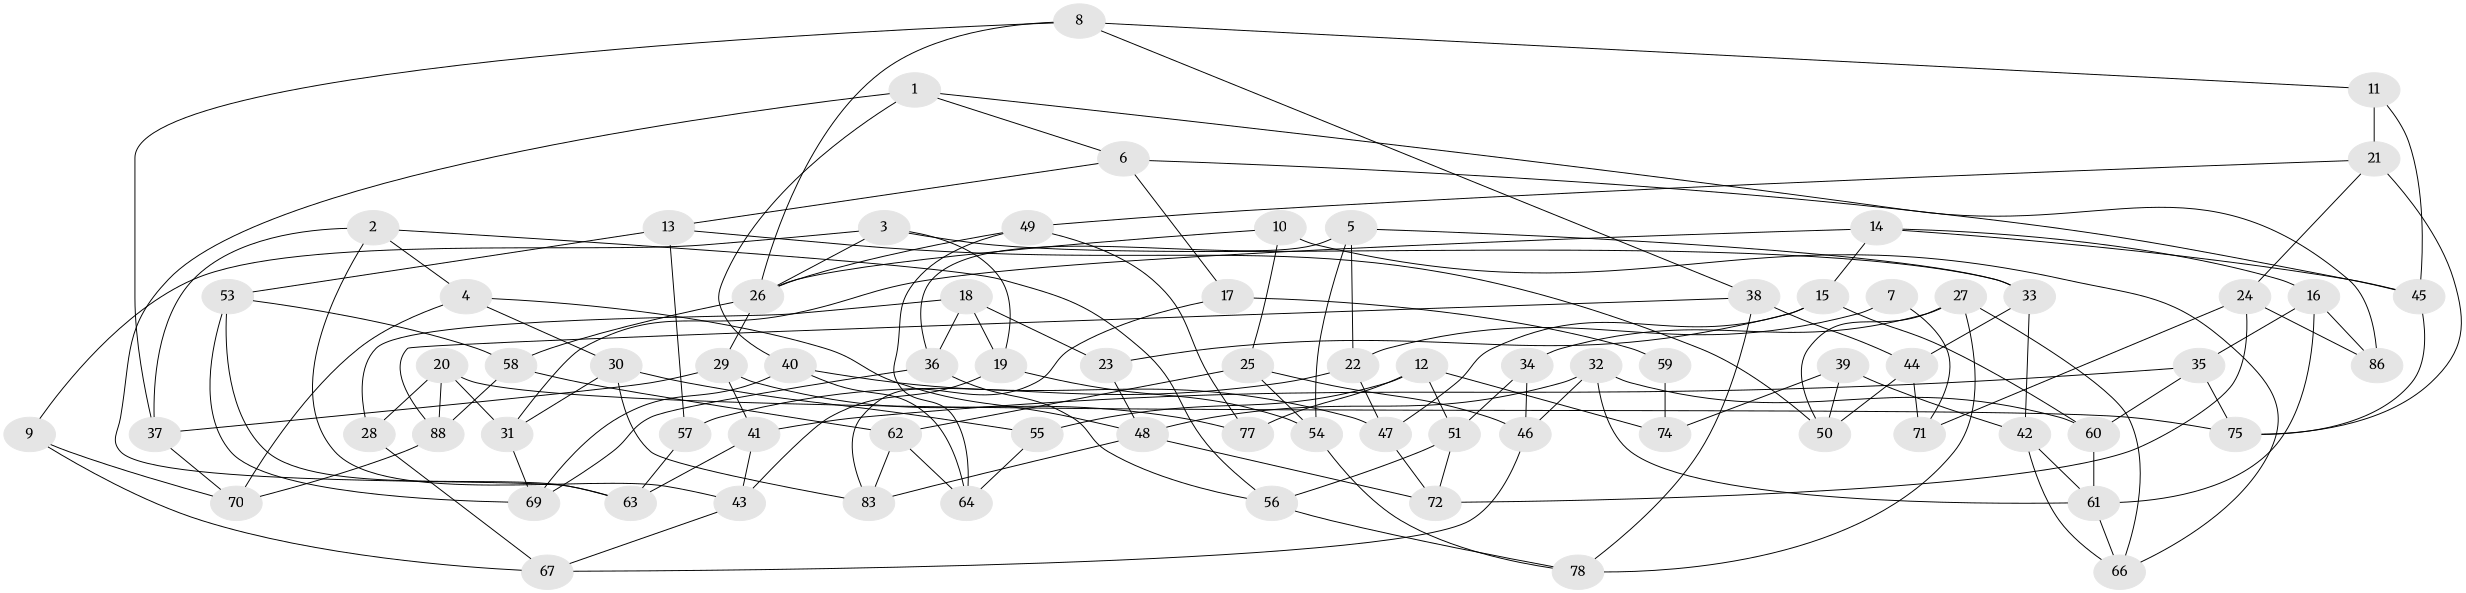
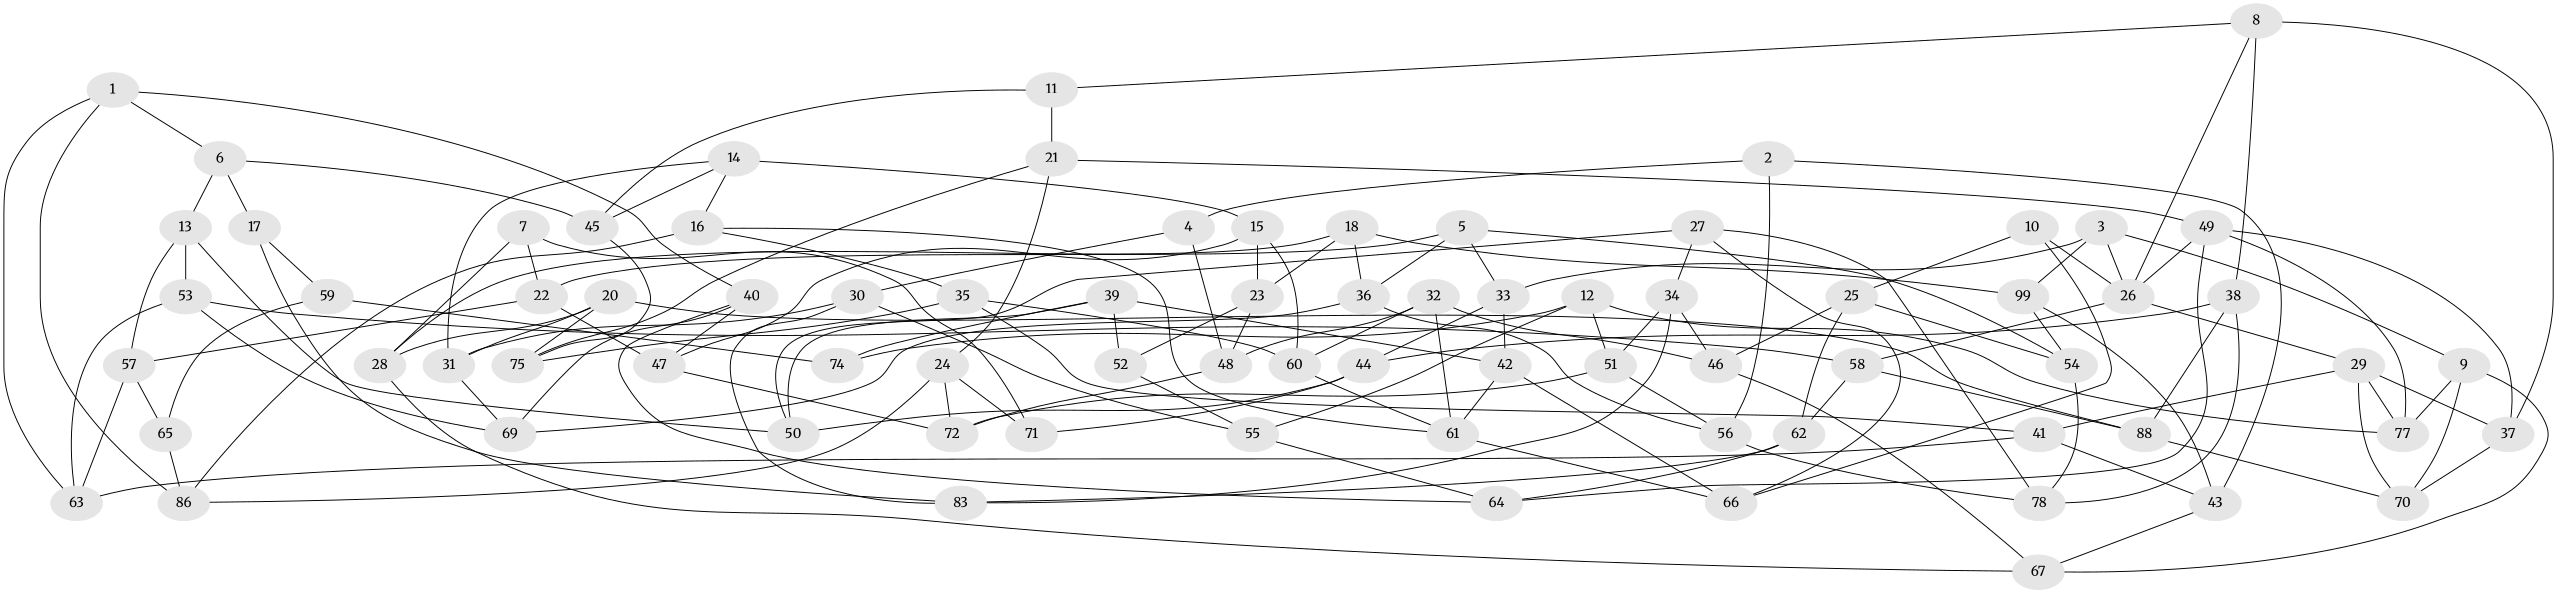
edge "2" -- "37": now "49" -- "37"
edge "7" -- "28": added
node "19": label "19" -> "99"
node "52": added
edge "4" -- "70": now "29" -- "70"
edge "9" -- "77": added
node "65": added
edge "48" -- "83": now "34" -- "83"
